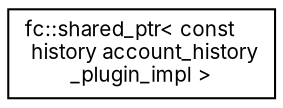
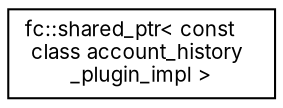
node "fc::shared_ptr< const history account_history _plugin_impl >": label "fc::shared_ptr< const history account_history _plugin_impl >" -> "fc::shared_ptr< const class account_history _plugin_impl >"
